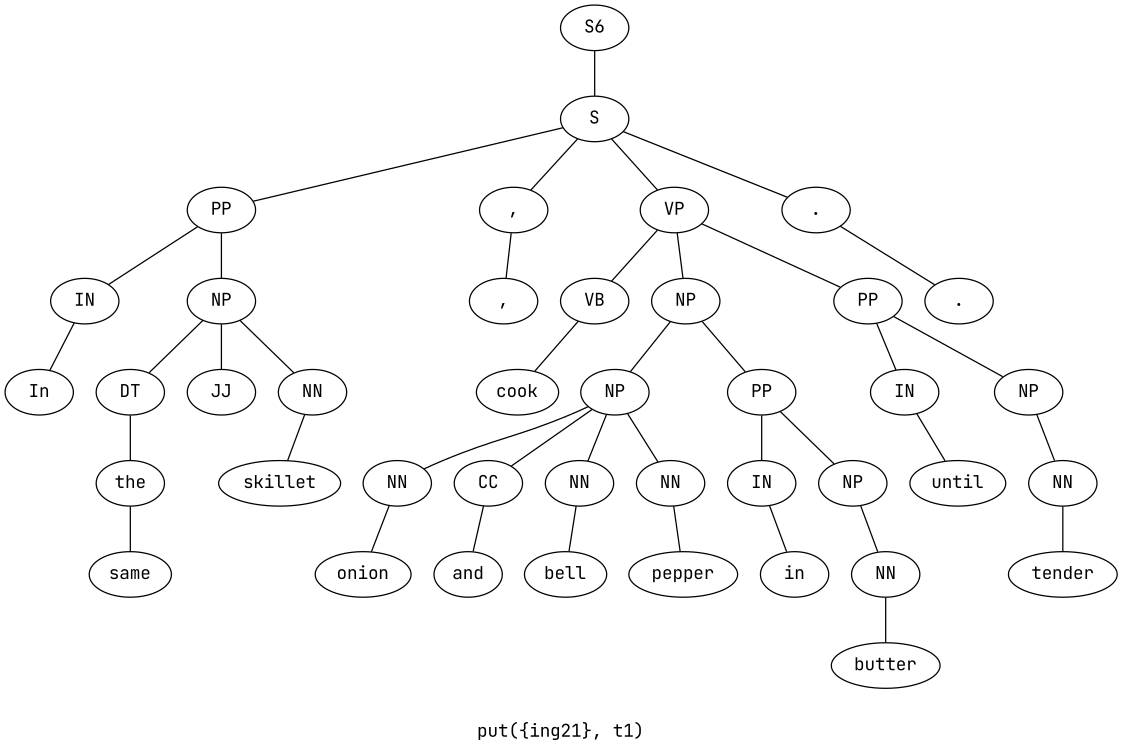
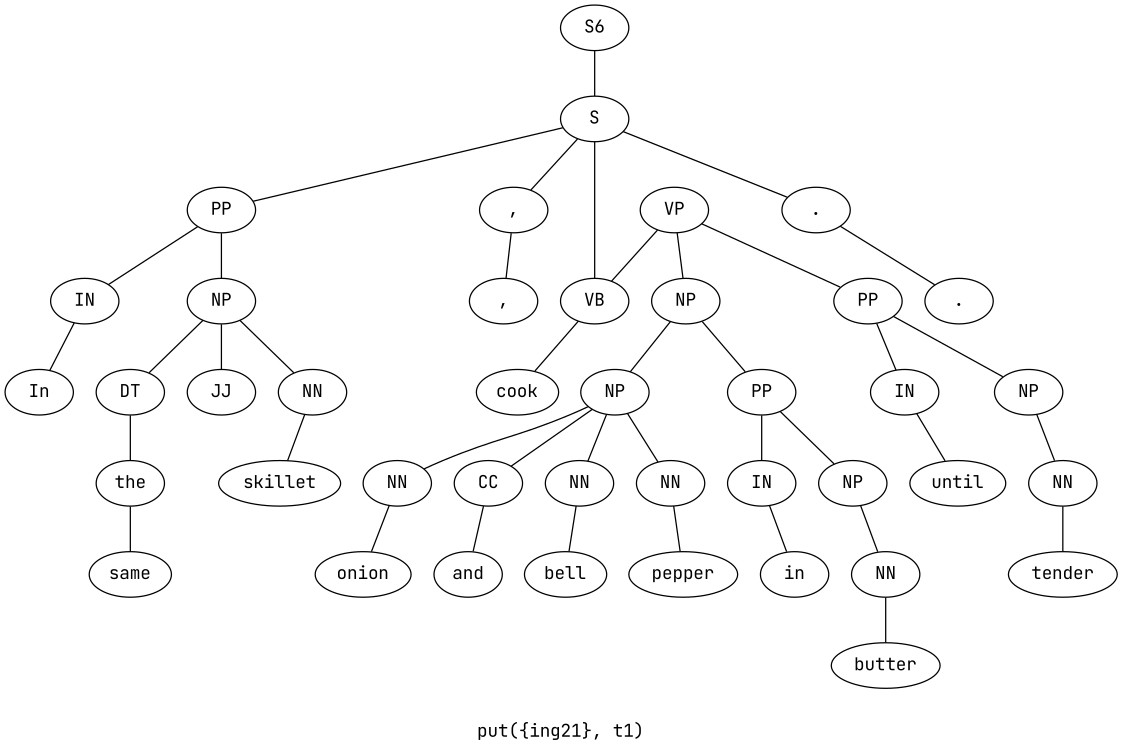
edge "S" -- "VP": now "S" -- "VB"
